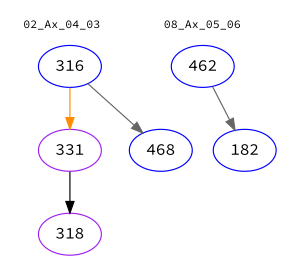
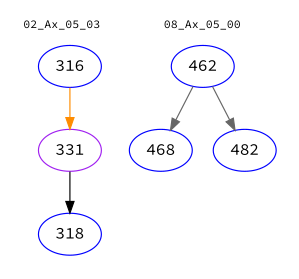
cluster "02_Ax_04_03": label "02_Ax_04_03" -> "02_Ax_05_03"
cluster "08_Ax_05_06": label "08_Ax_05_06" -> "08_Ax_05_00"
edge "316" -> "468": now "462" -> "468"
node "182": label "182" -> "482"
node "318": color purple -> blue
